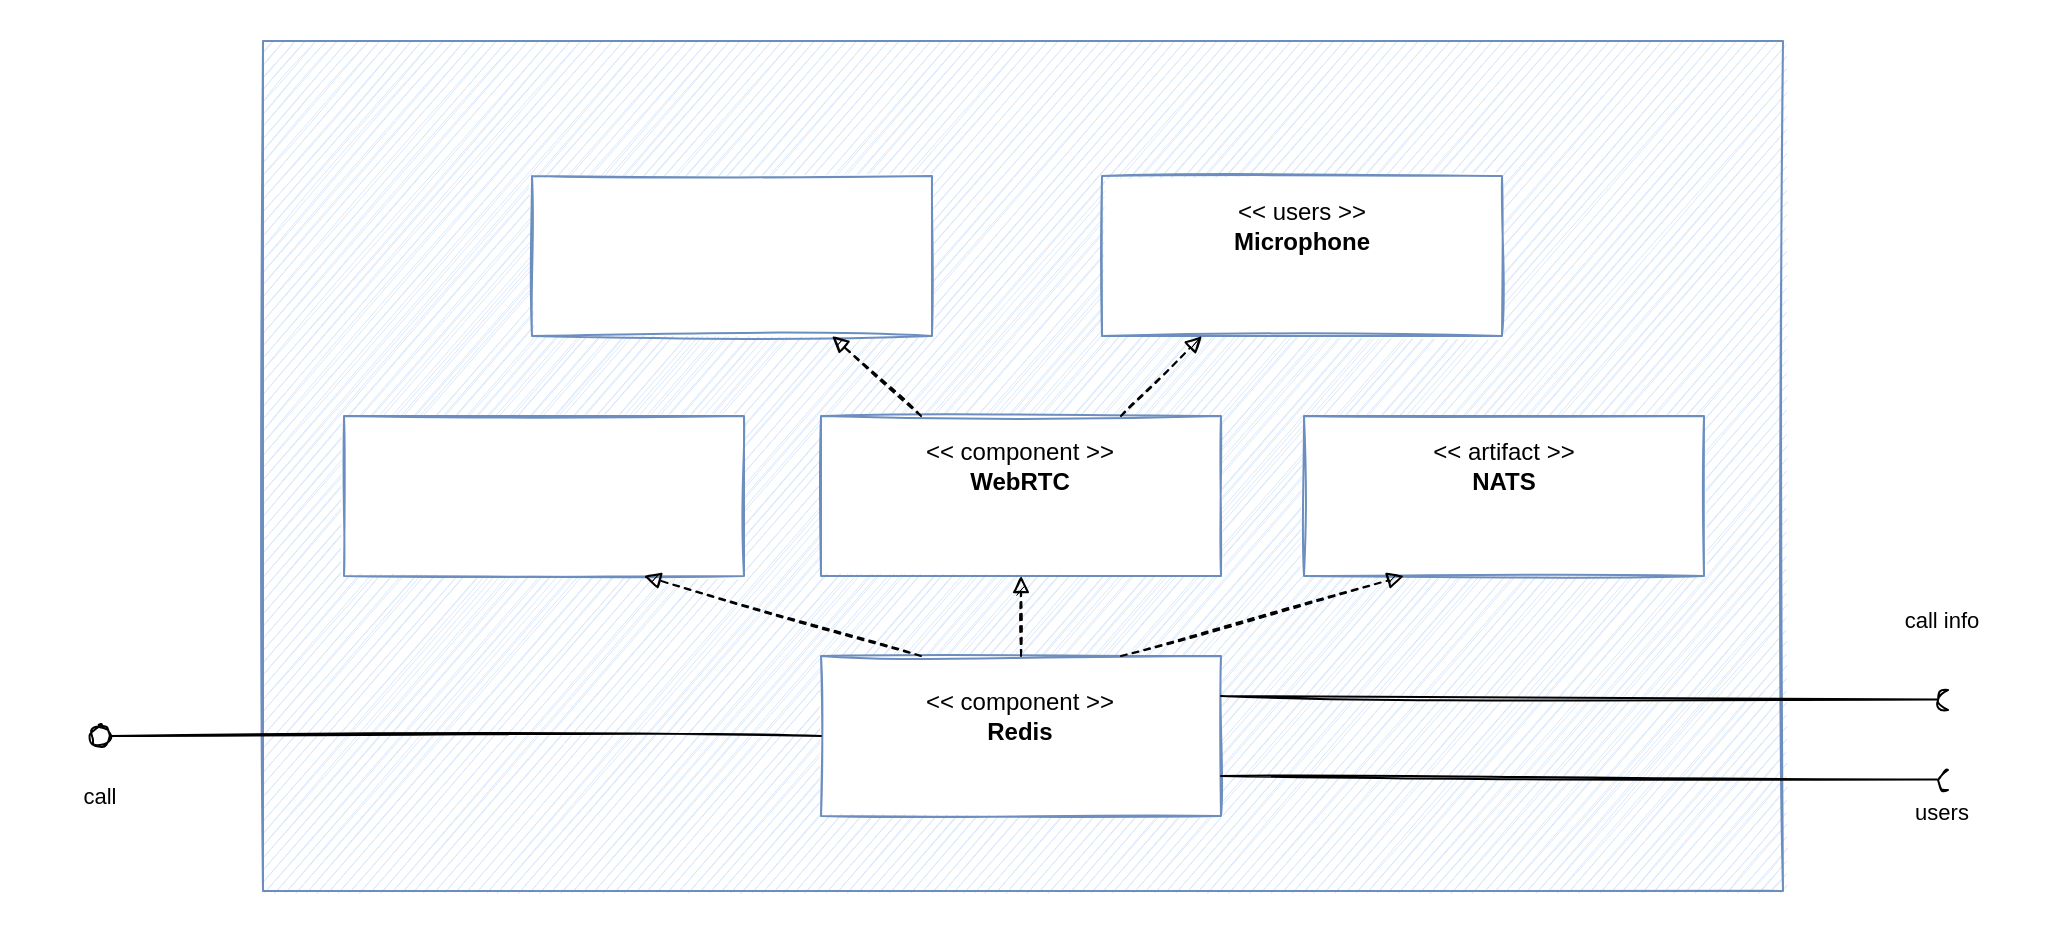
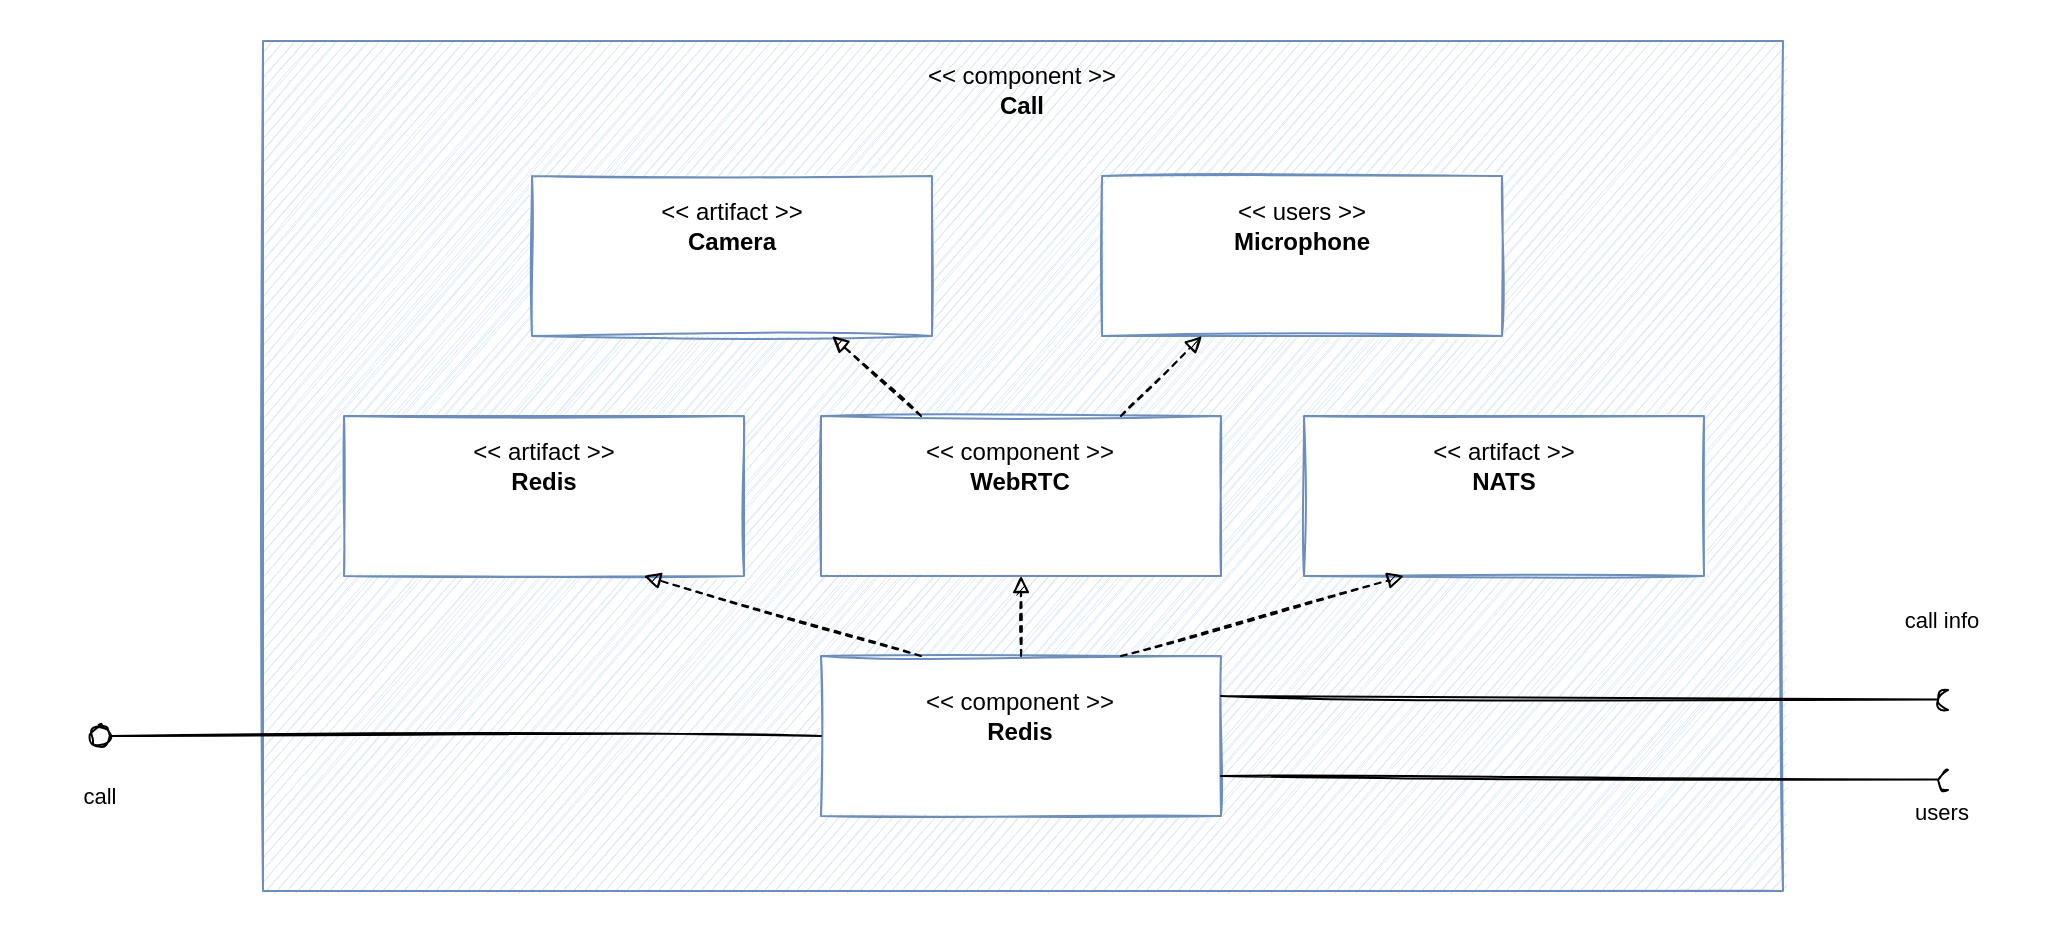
node "<< component >> Call": added
node "<< artifact >> Camera": added
node "<< artifact >> Redis": added
